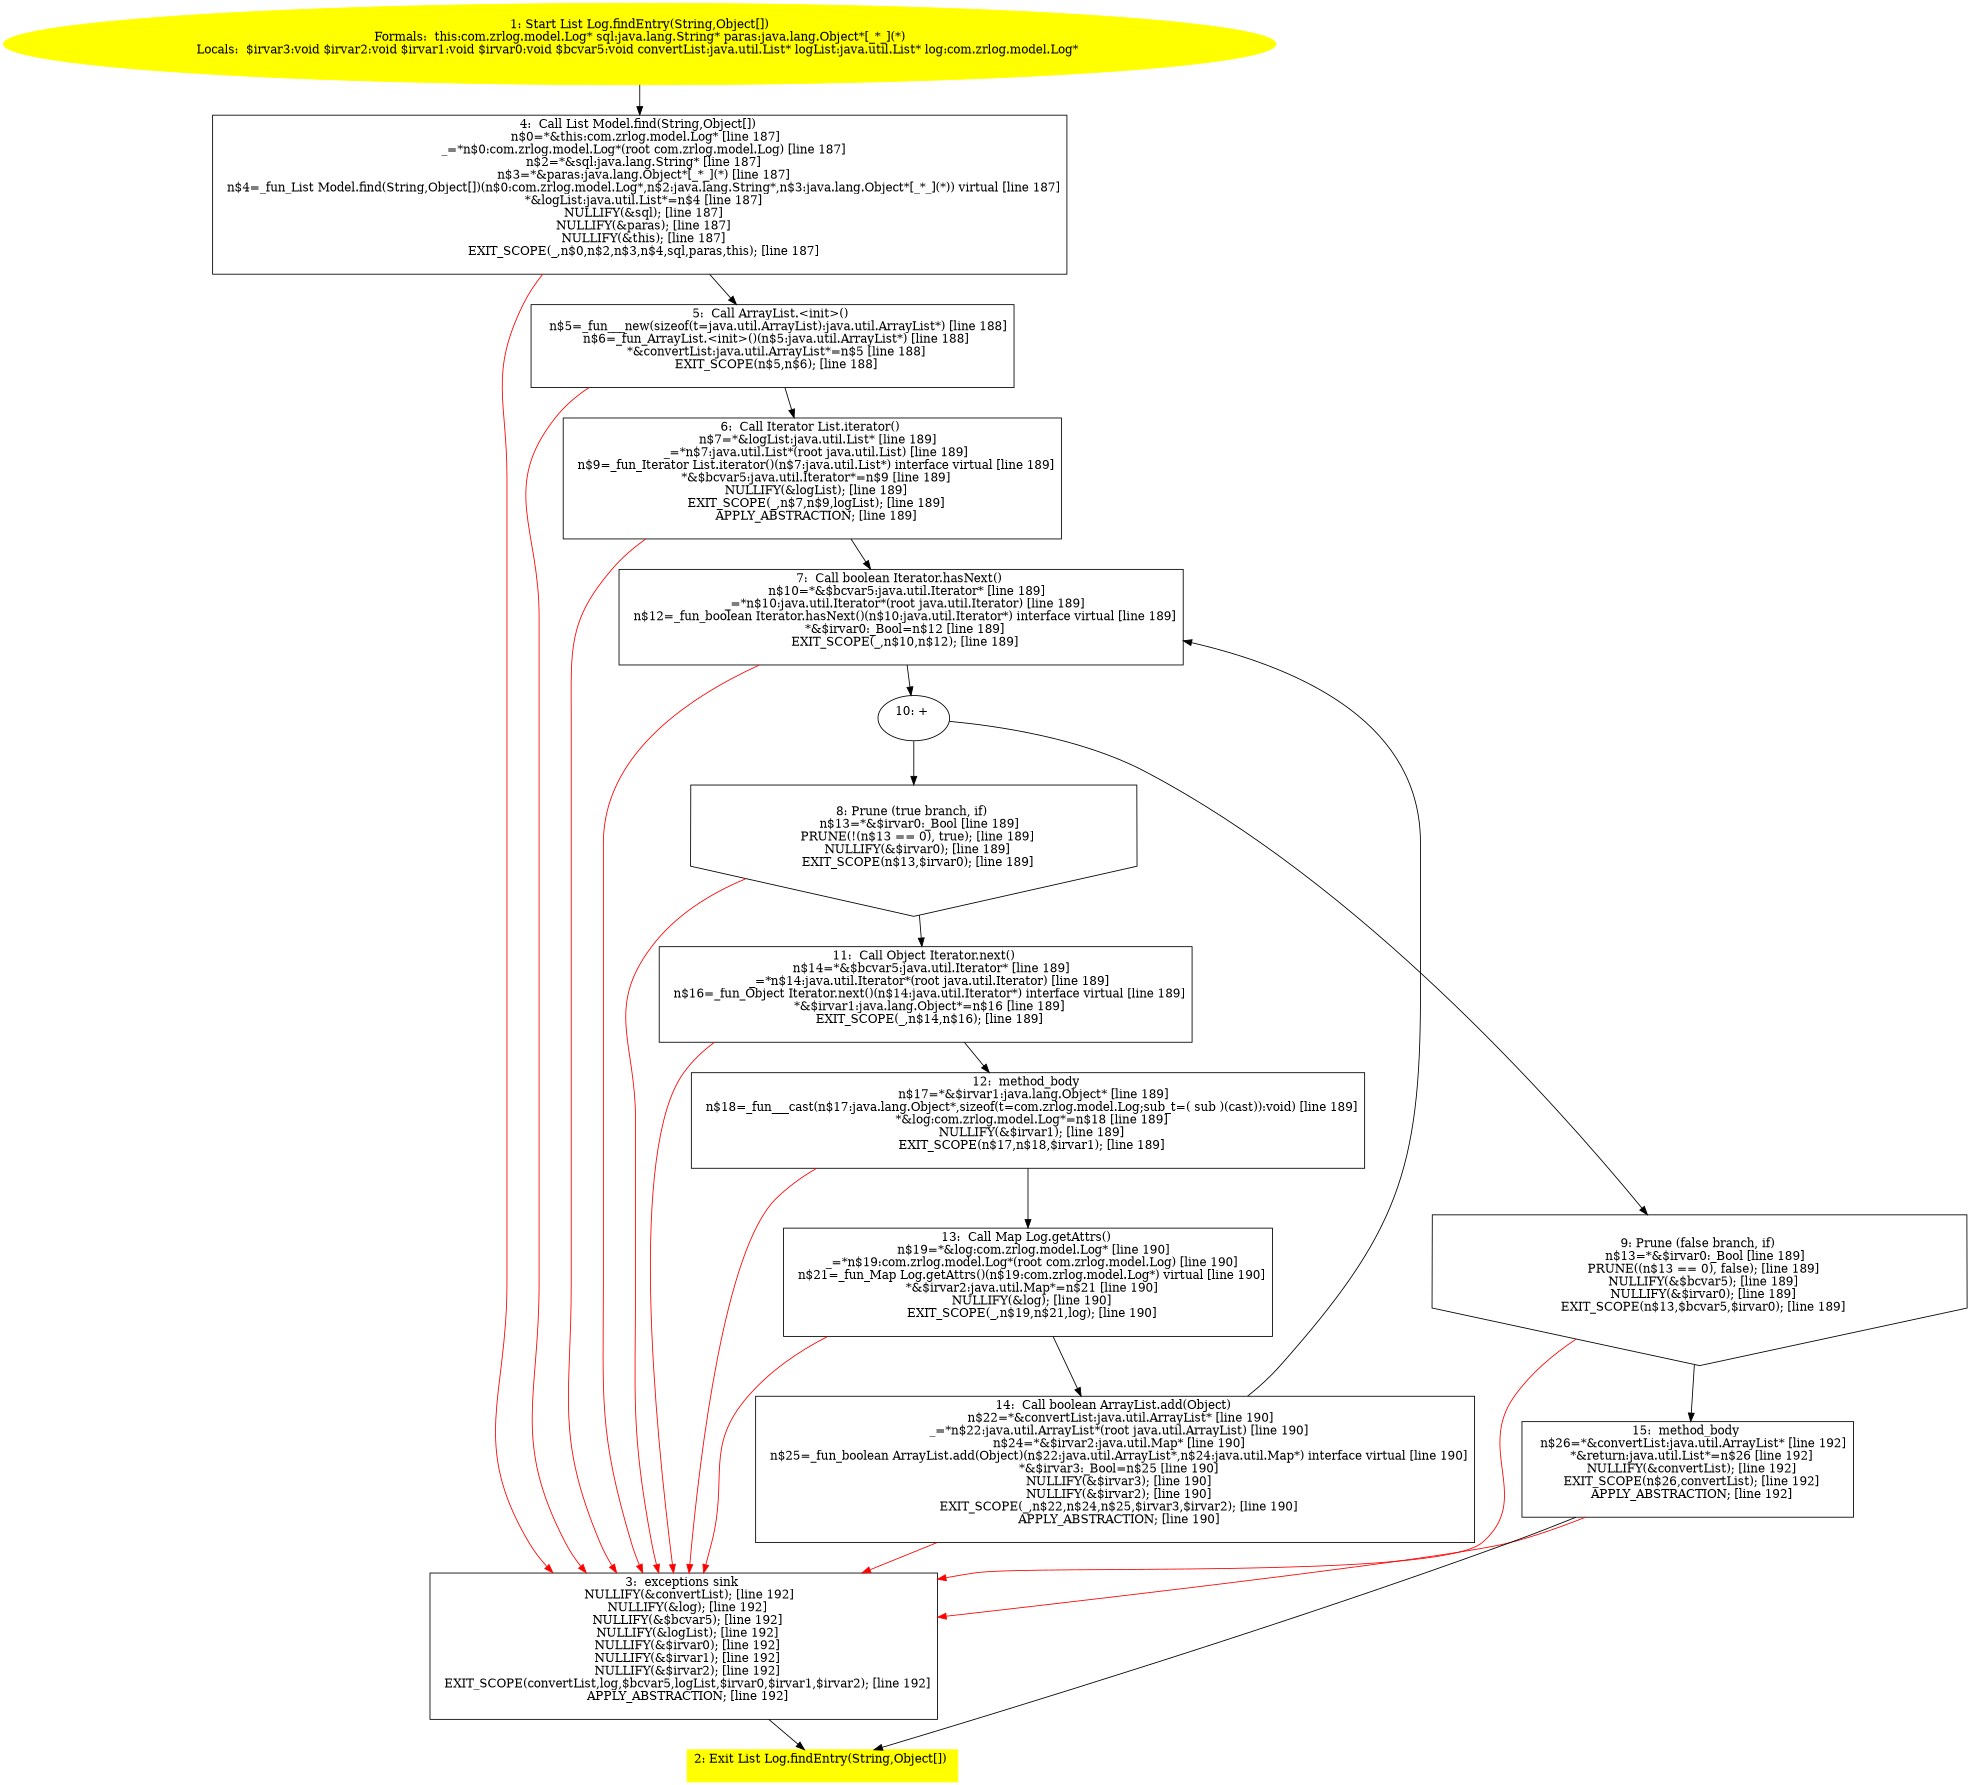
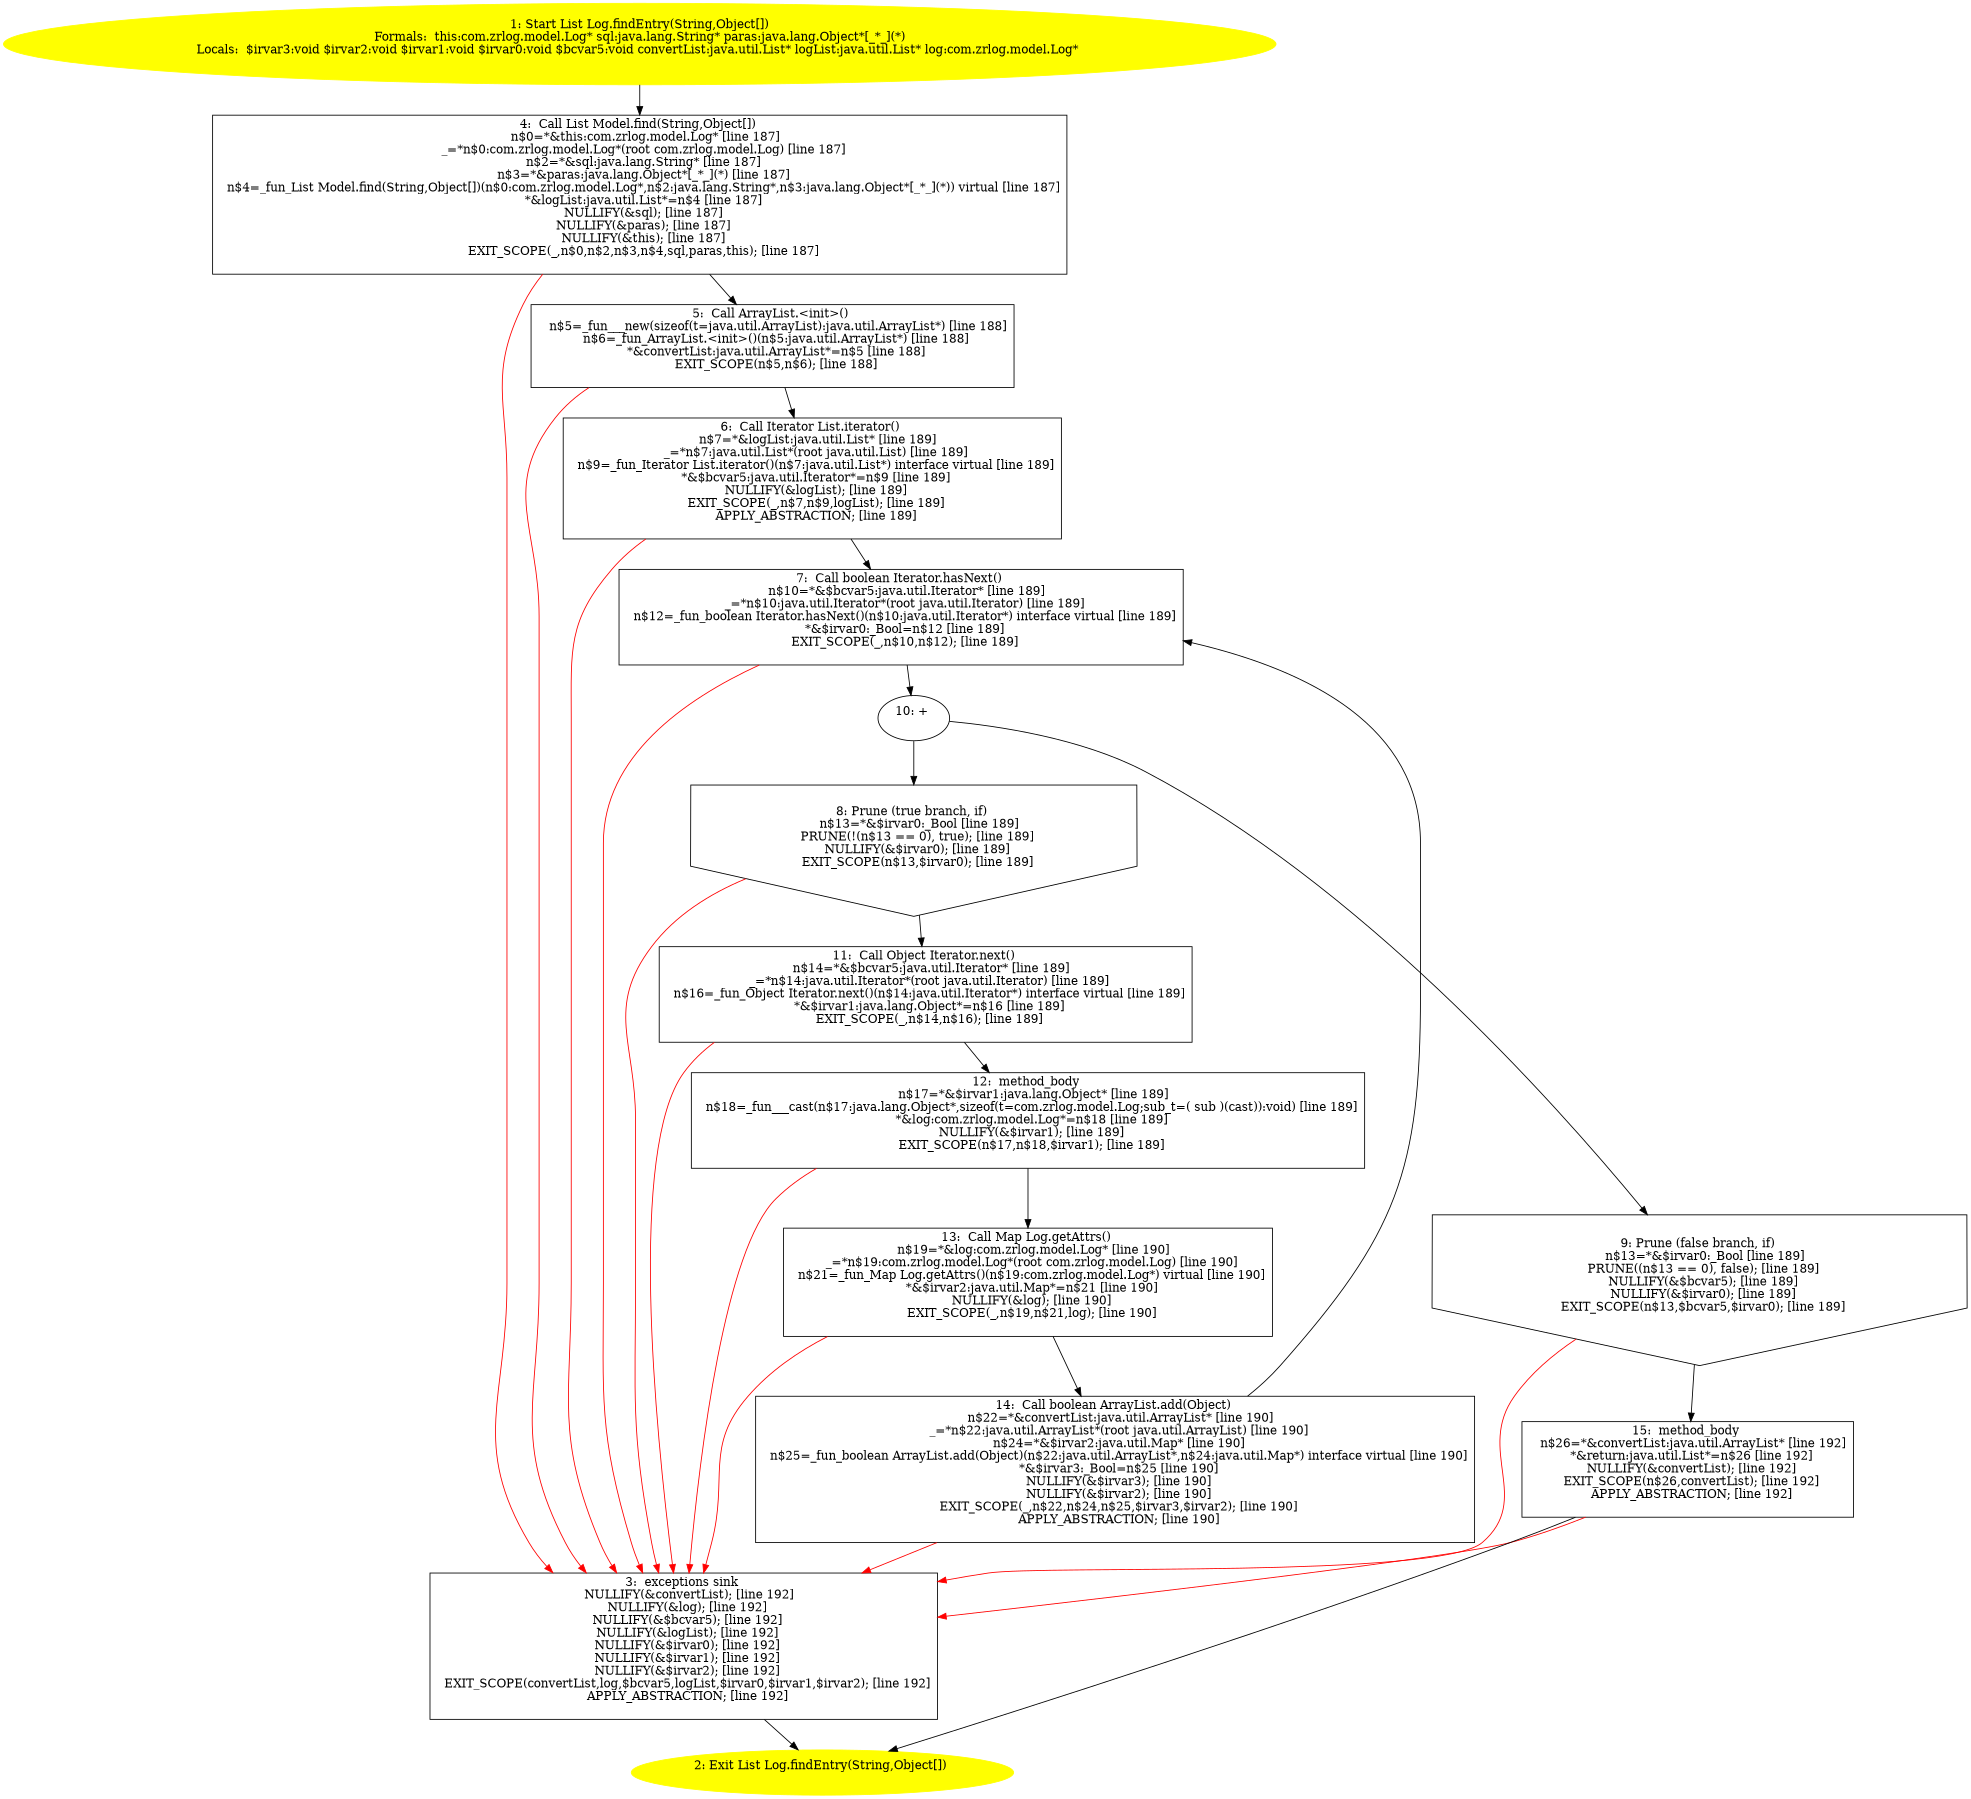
node "2: Exit List Log.findEntry(String,Object[])": shape box -> ellipse
